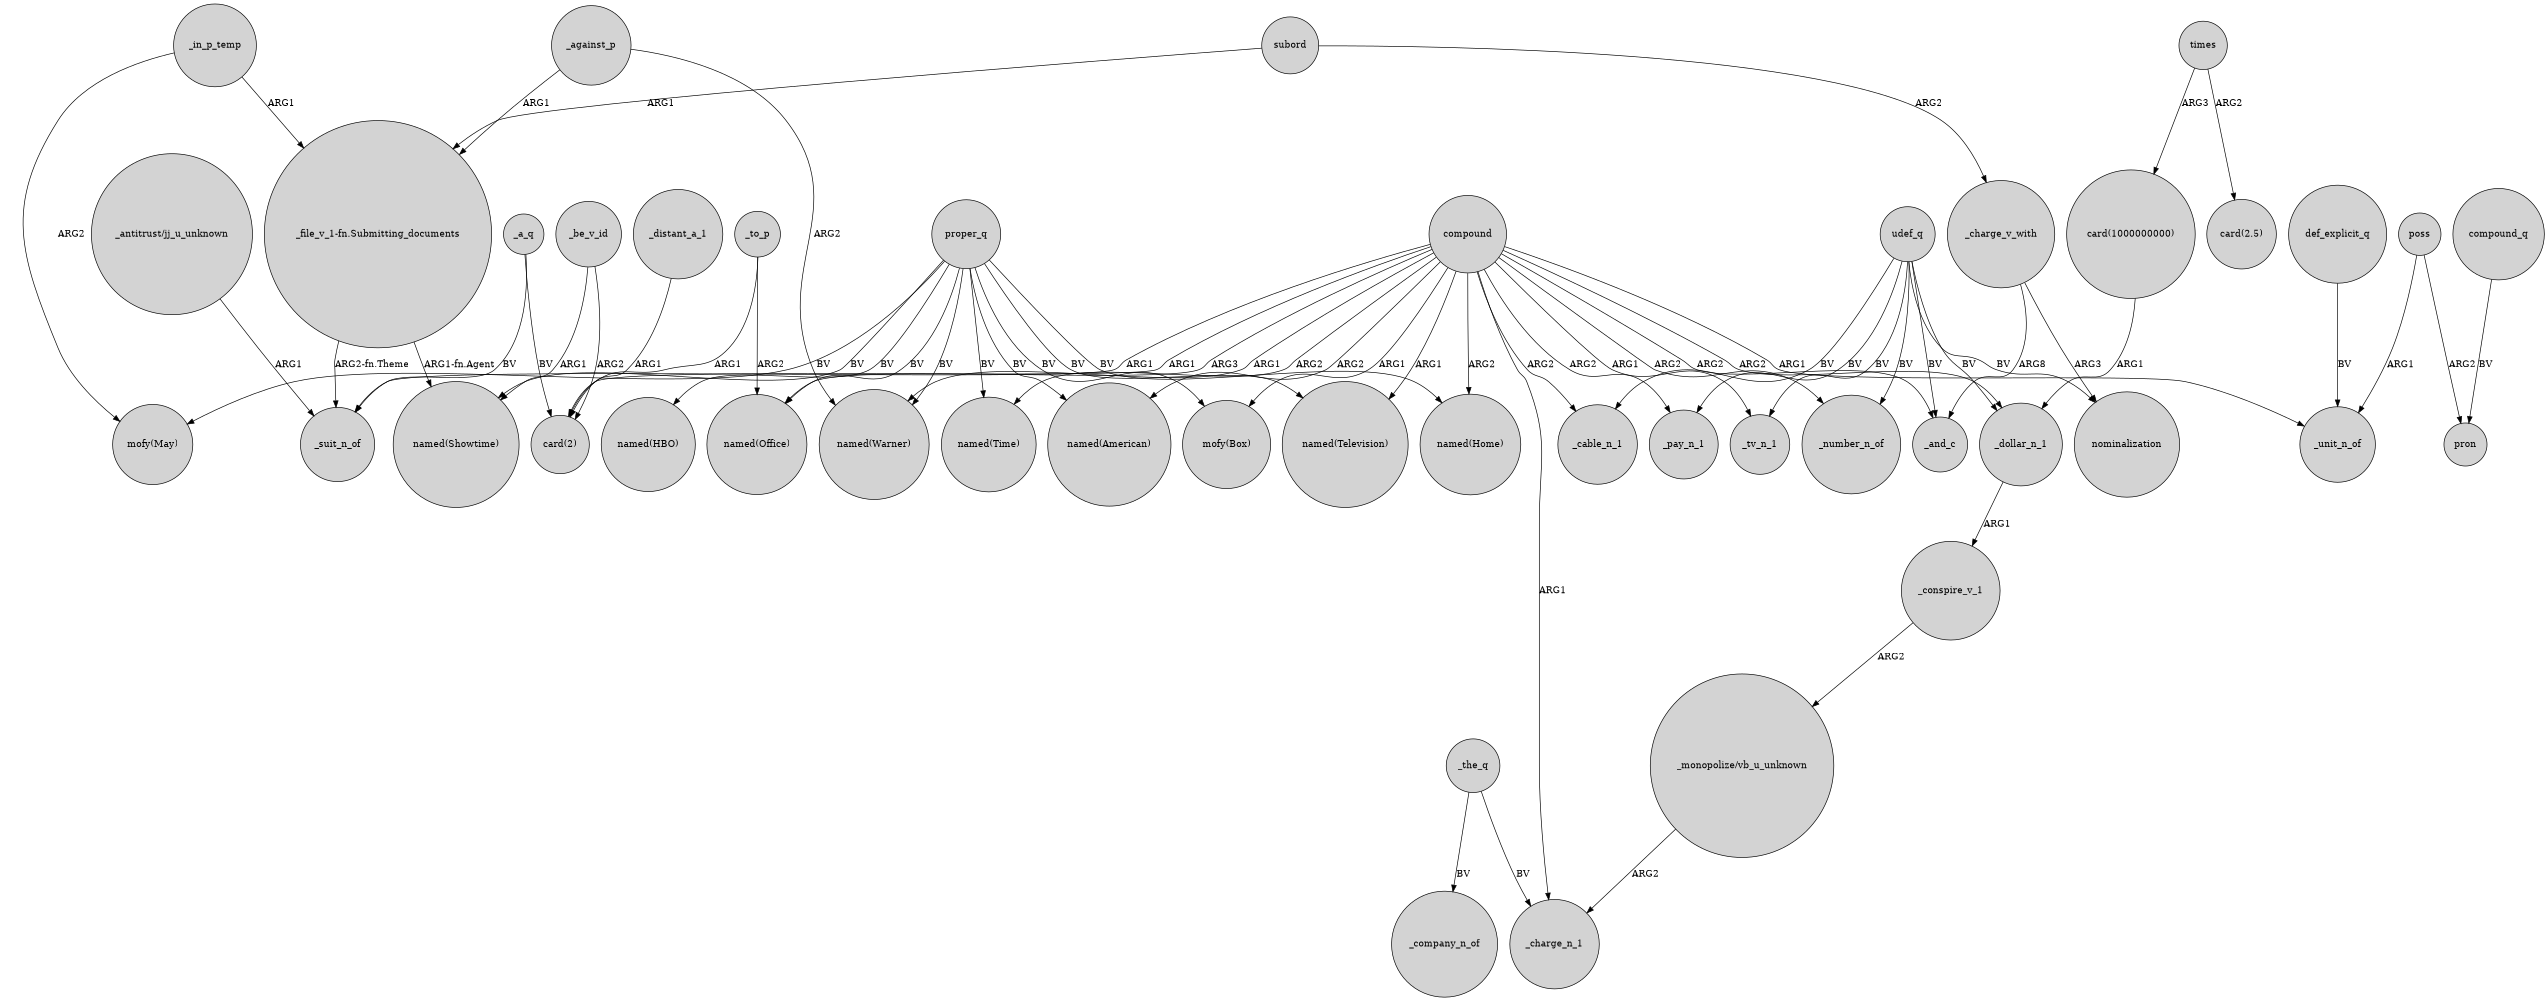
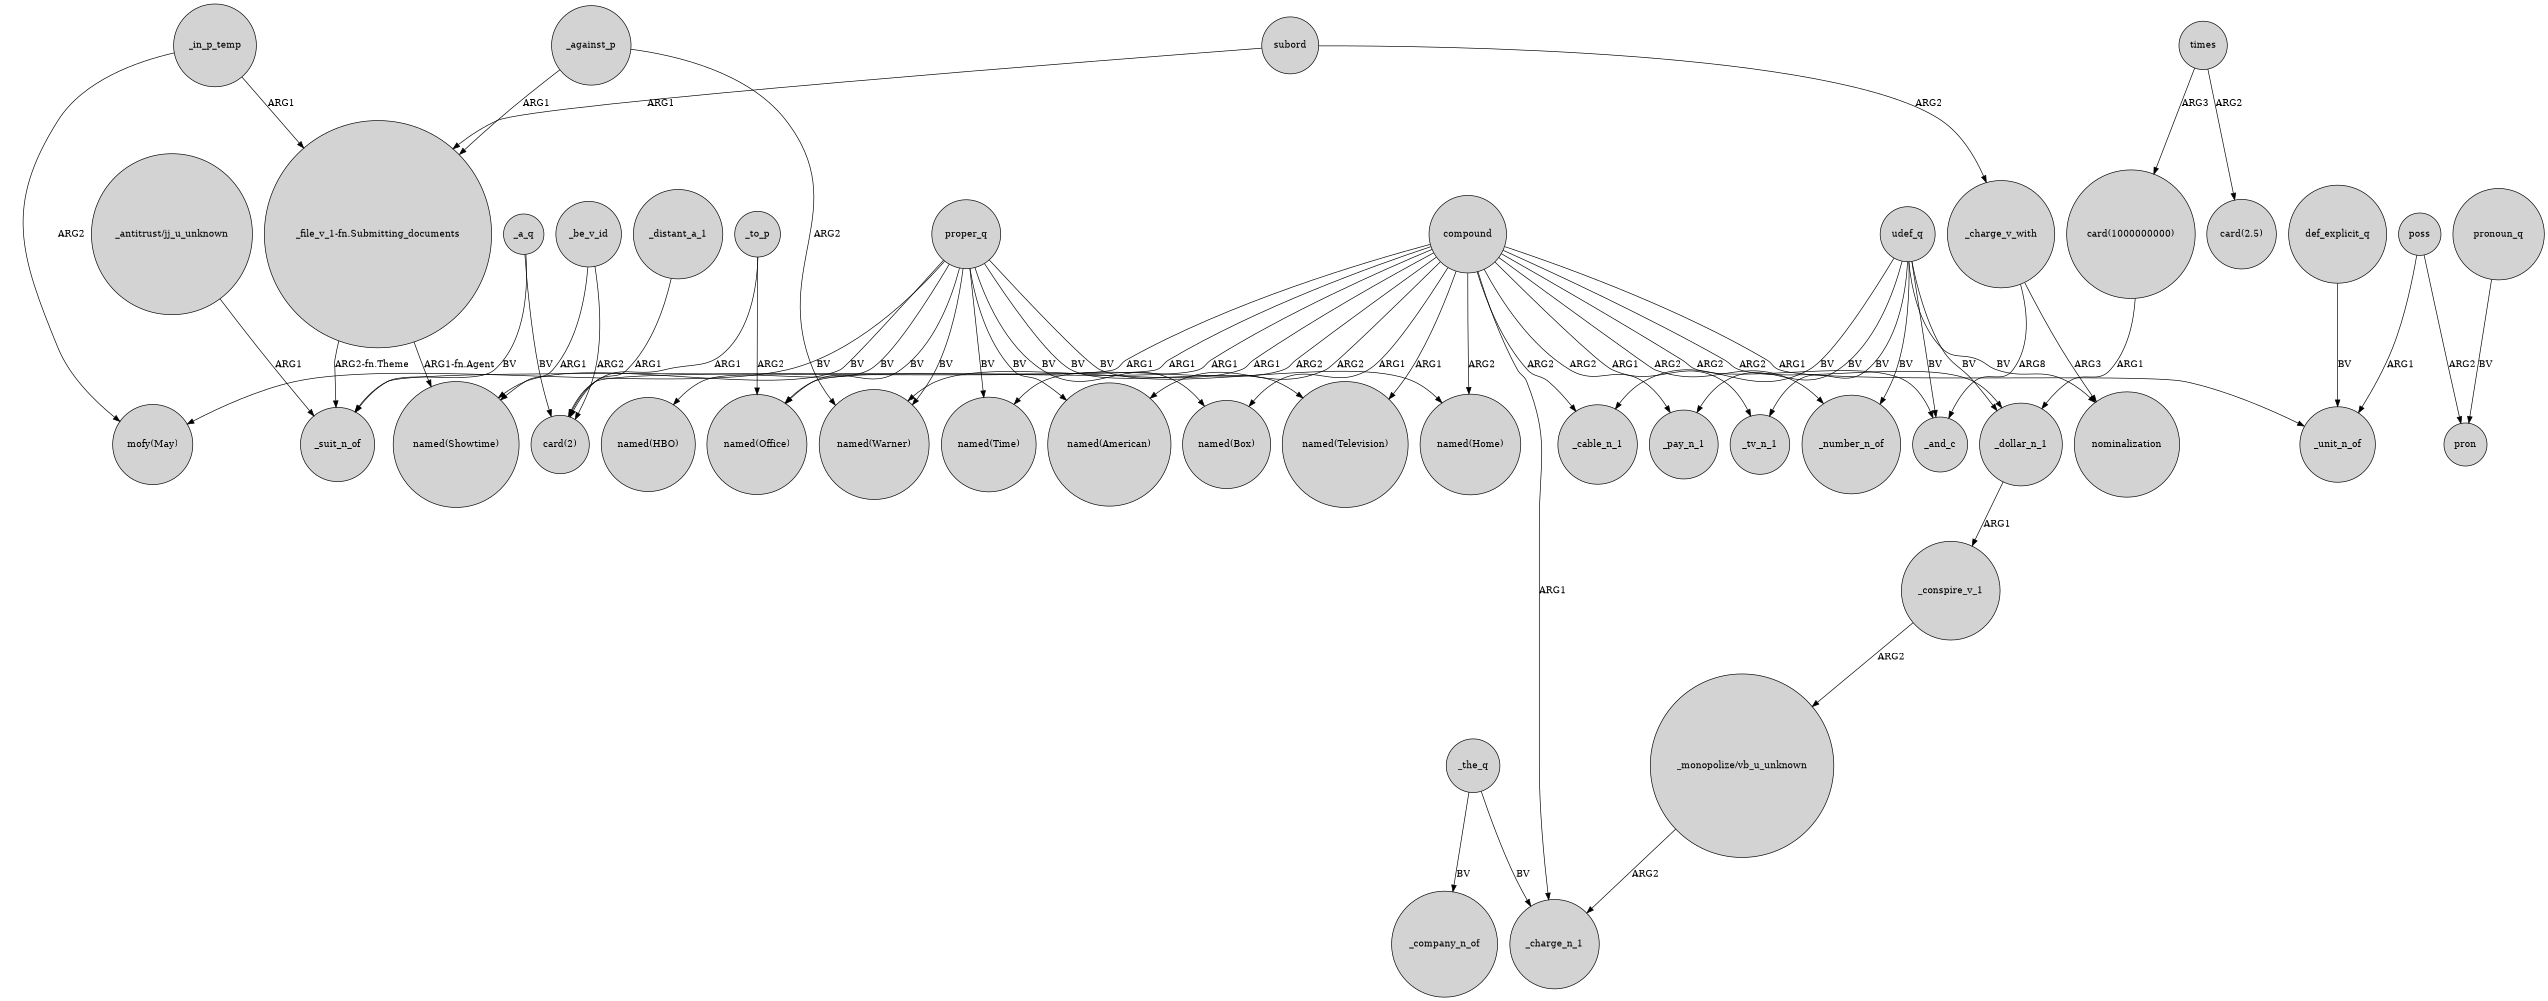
node "compound_q": label "compound_q" -> "pronoun_q"
edge "compound" -> "named(Office)": label "ARG3" -> "ARG1"
node "mofy(Box)": label "mofy(Box)" -> "named(Box)"
